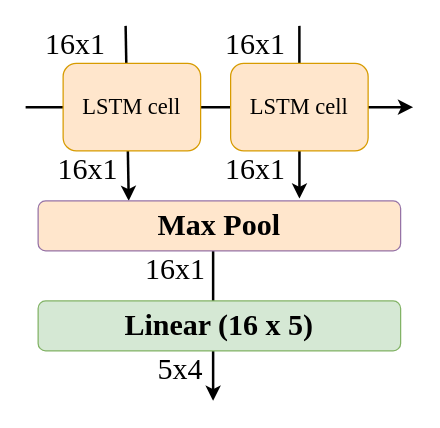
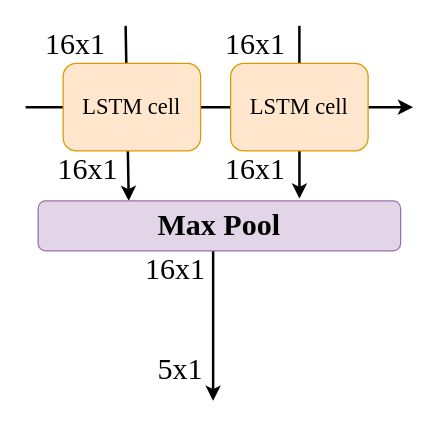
node "Max Pool": fillcolor #ffe6cc -> #e1d5e7
node "Linear (16 x 5)": removed
node "5x4": label "5x4" -> "5x1"
